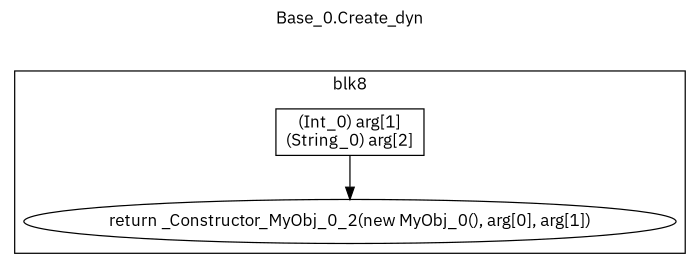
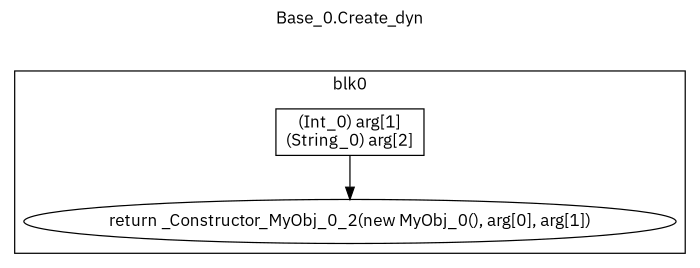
cluster "blk8": label "blk8" -> "blk0"
